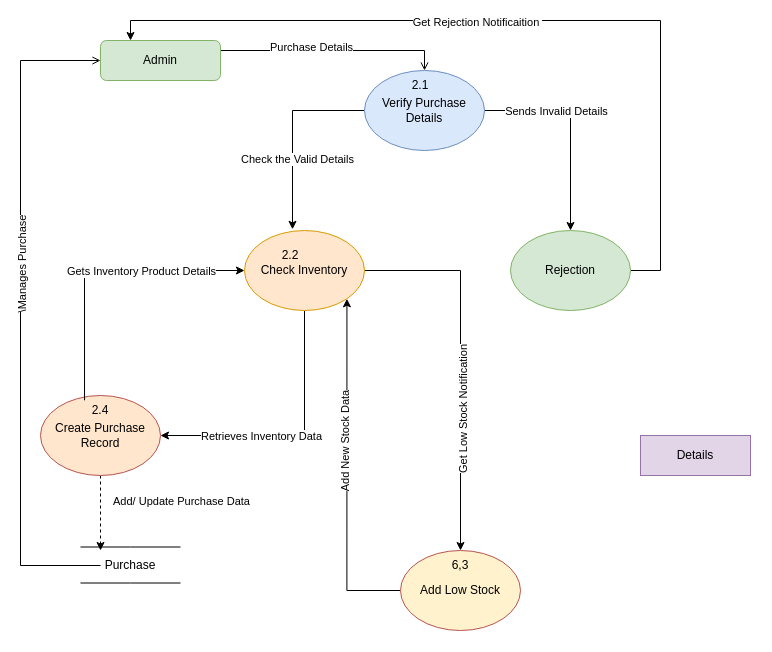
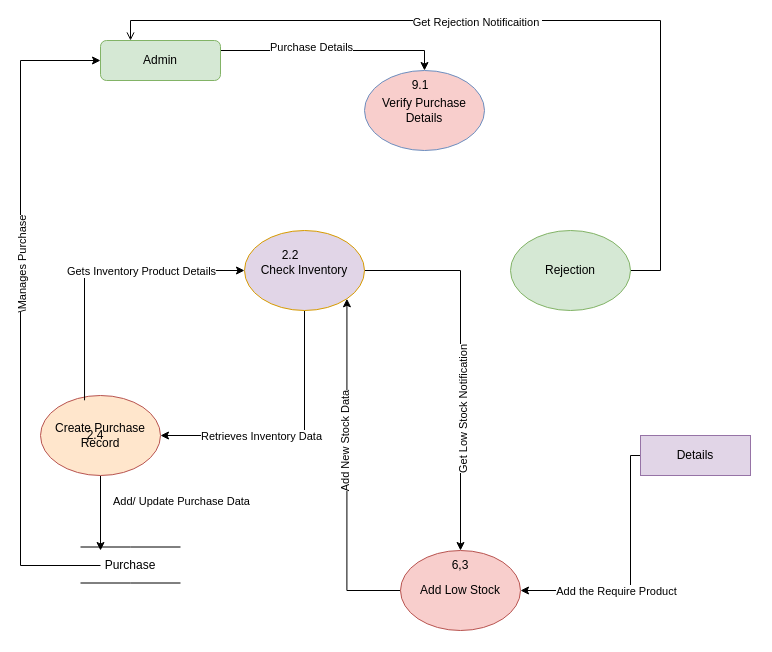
edge "Rejection" -> "Admin": arrowhead classic -> open
edge "Purchase" -> "Admin": arrowhead open -> classic
edge "Admin" -> "Verify Purchase Details": arrowhead open -> classic
node "2.1": label "2.1" -> "9.1"
node "Verify Purchase Details": fillcolor #dae8fc -> #f8cecc
edge "Verify Purchase Details" -> "Rejection": removed, label "Sends Invalid Details"
edge "Verify Purchase Details" -> "Check Inventory": removed, label "Check the Valid Details"
node "Check Inventory": fillcolor #ffe6cc -> #e1d5e7
node "2.4": moved (101, 411) -> (96, 436)
edge "Create Purchase Record" -> "Purchase": style dashed -> solid
edge "Details" -> "Add Low Stock": added, label "Add the Require Product"
node "Add Low Stock": fillcolor #fff2cc -> #f8cecc
